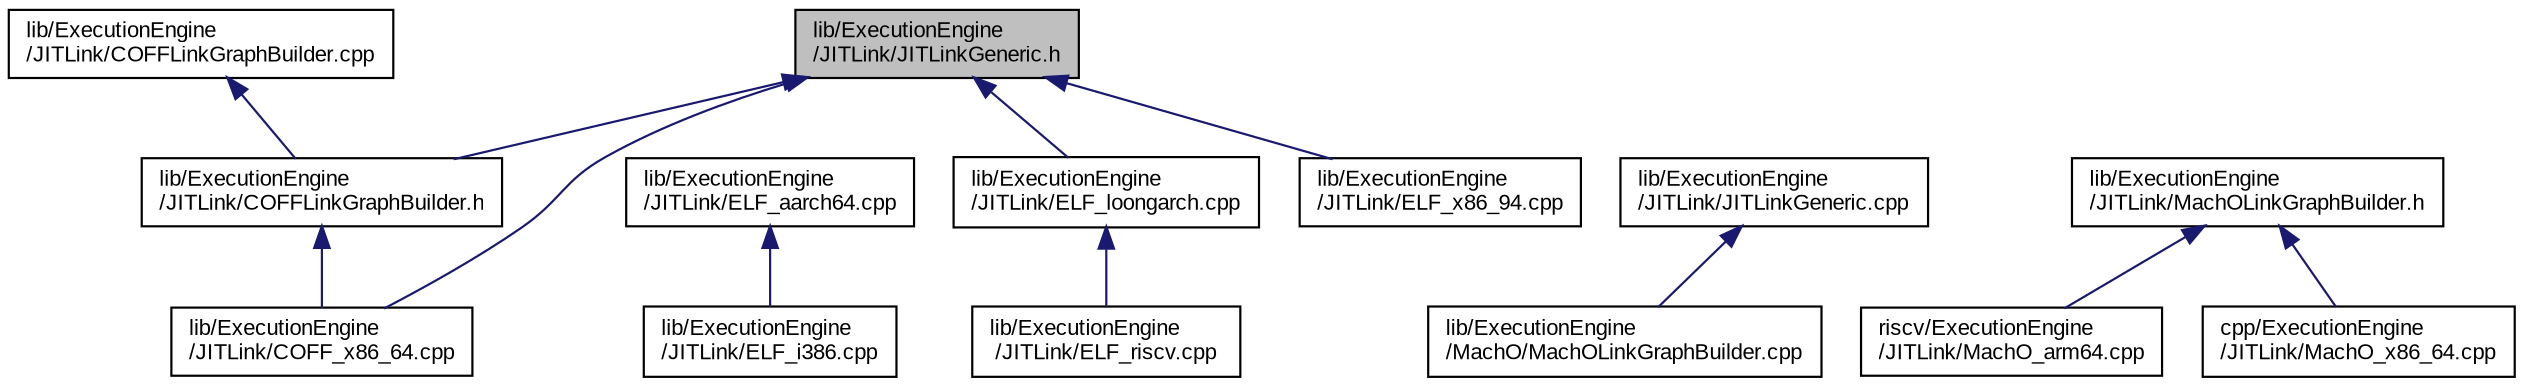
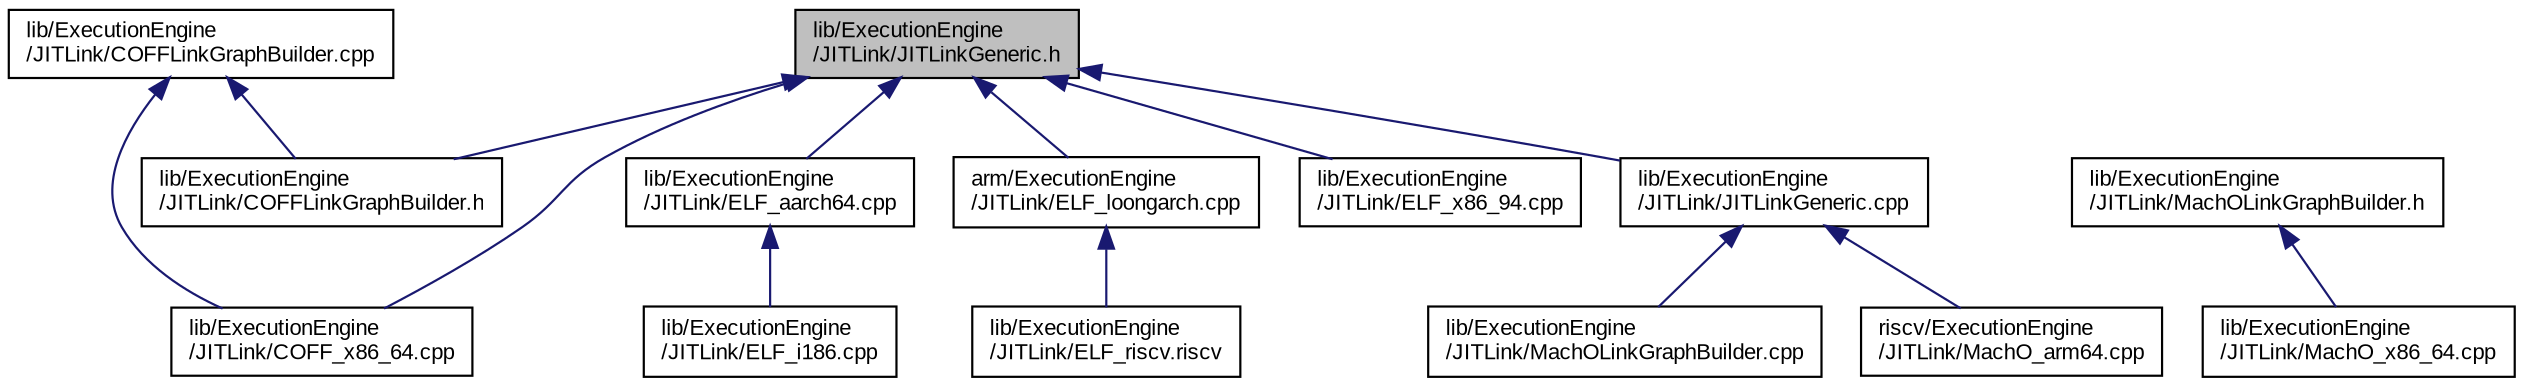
edge "lib/ExecutionEngine /JITLink/JITLinkGeneric.cpp" -> "lib/ExecutionEngine /JITLink/JITLinkGeneric.h": added
edge "lib/ExecutionEngine /JITLink/ELF_aarch64.cpp" -> "lib/ExecutionEngine /JITLink/JITLinkGeneric.h": added
node "lib/ExecutionEngine /JITLink/ELF_loongarch.cpp": label "lib/ExecutionEngine /JITLink/ELF_loongarch.cpp" -> "arm/ExecutionEngine /JITLink/ELF_loongarch.cpp"
edge "riscv/ExecutionEngine /JITLink/MachO_arm64.cpp" -> "lib/ExecutionEngine /JITLink/MachOLinkGraphBuilder.h": now "riscv/ExecutionEngine /JITLink/MachO_arm64.cpp" -> "lib/ExecutionEngine /JITLink/JITLinkGeneric.cpp"
edge "lib/ExecutionEngine /JITLink/COFF_x86_64.cpp" -> "lib/ExecutionEngine /JITLink/COFFLinkGraphBuilder.h": now "lib/ExecutionEngine /JITLink/COFF_x86_64.cpp" -> "lib/ExecutionEngine /JITLink/COFFLinkGraphBuilder.cpp"
node "lib/ExecutionEngine /JITLink/ELF_i386.cpp": label "lib/ExecutionEngine /JITLink/ELF_i386.cpp" -> "lib/ExecutionEngine /JITLink/ELF_i186.cpp"
node "lib/ExecutionEngine /JITLink/ELF_riscv.cpp": label "lib/ExecutionEngine /JITLink/ELF_riscv.cpp" -> "lib/ExecutionEngine /JITLink/ELF_riscv.riscv"
node "lib/ExecutionEngine /MachO/MachOLinkGraphBuilder.cpp": label "lib/ExecutionEngine /MachO/MachOLinkGraphBuilder.cpp" -> "lib/ExecutionEngine /JITLink/MachOLinkGraphBuilder.cpp"
node "cpp/ExecutionEngine /JITLink/MachO_x86_64.cpp": label "cpp/ExecutionEngine /JITLink/MachO_x86_64.cpp" -> "lib/ExecutionEngine /JITLink/MachO_x86_64.cpp"
